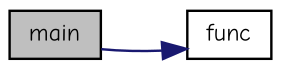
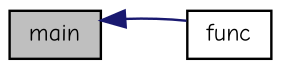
edge "main" -> "func": reversed
